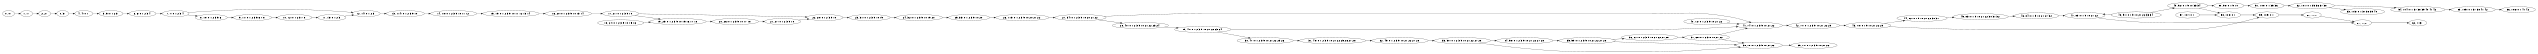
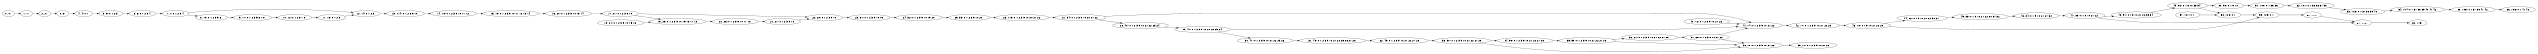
edge "52, 101: 0 1 35 36 37 38" -> "54, 104: 0 1 37 38 39 40 41 42": now "53, 103: 0 1 37 38 39 40" -> "54, 104: 0 1 37 38 39 40 41 42"
edge "48, 91: 0 1 9 10 21 22 33 34" -> "47, 85: 0 1 9 10 21 22": reversed
